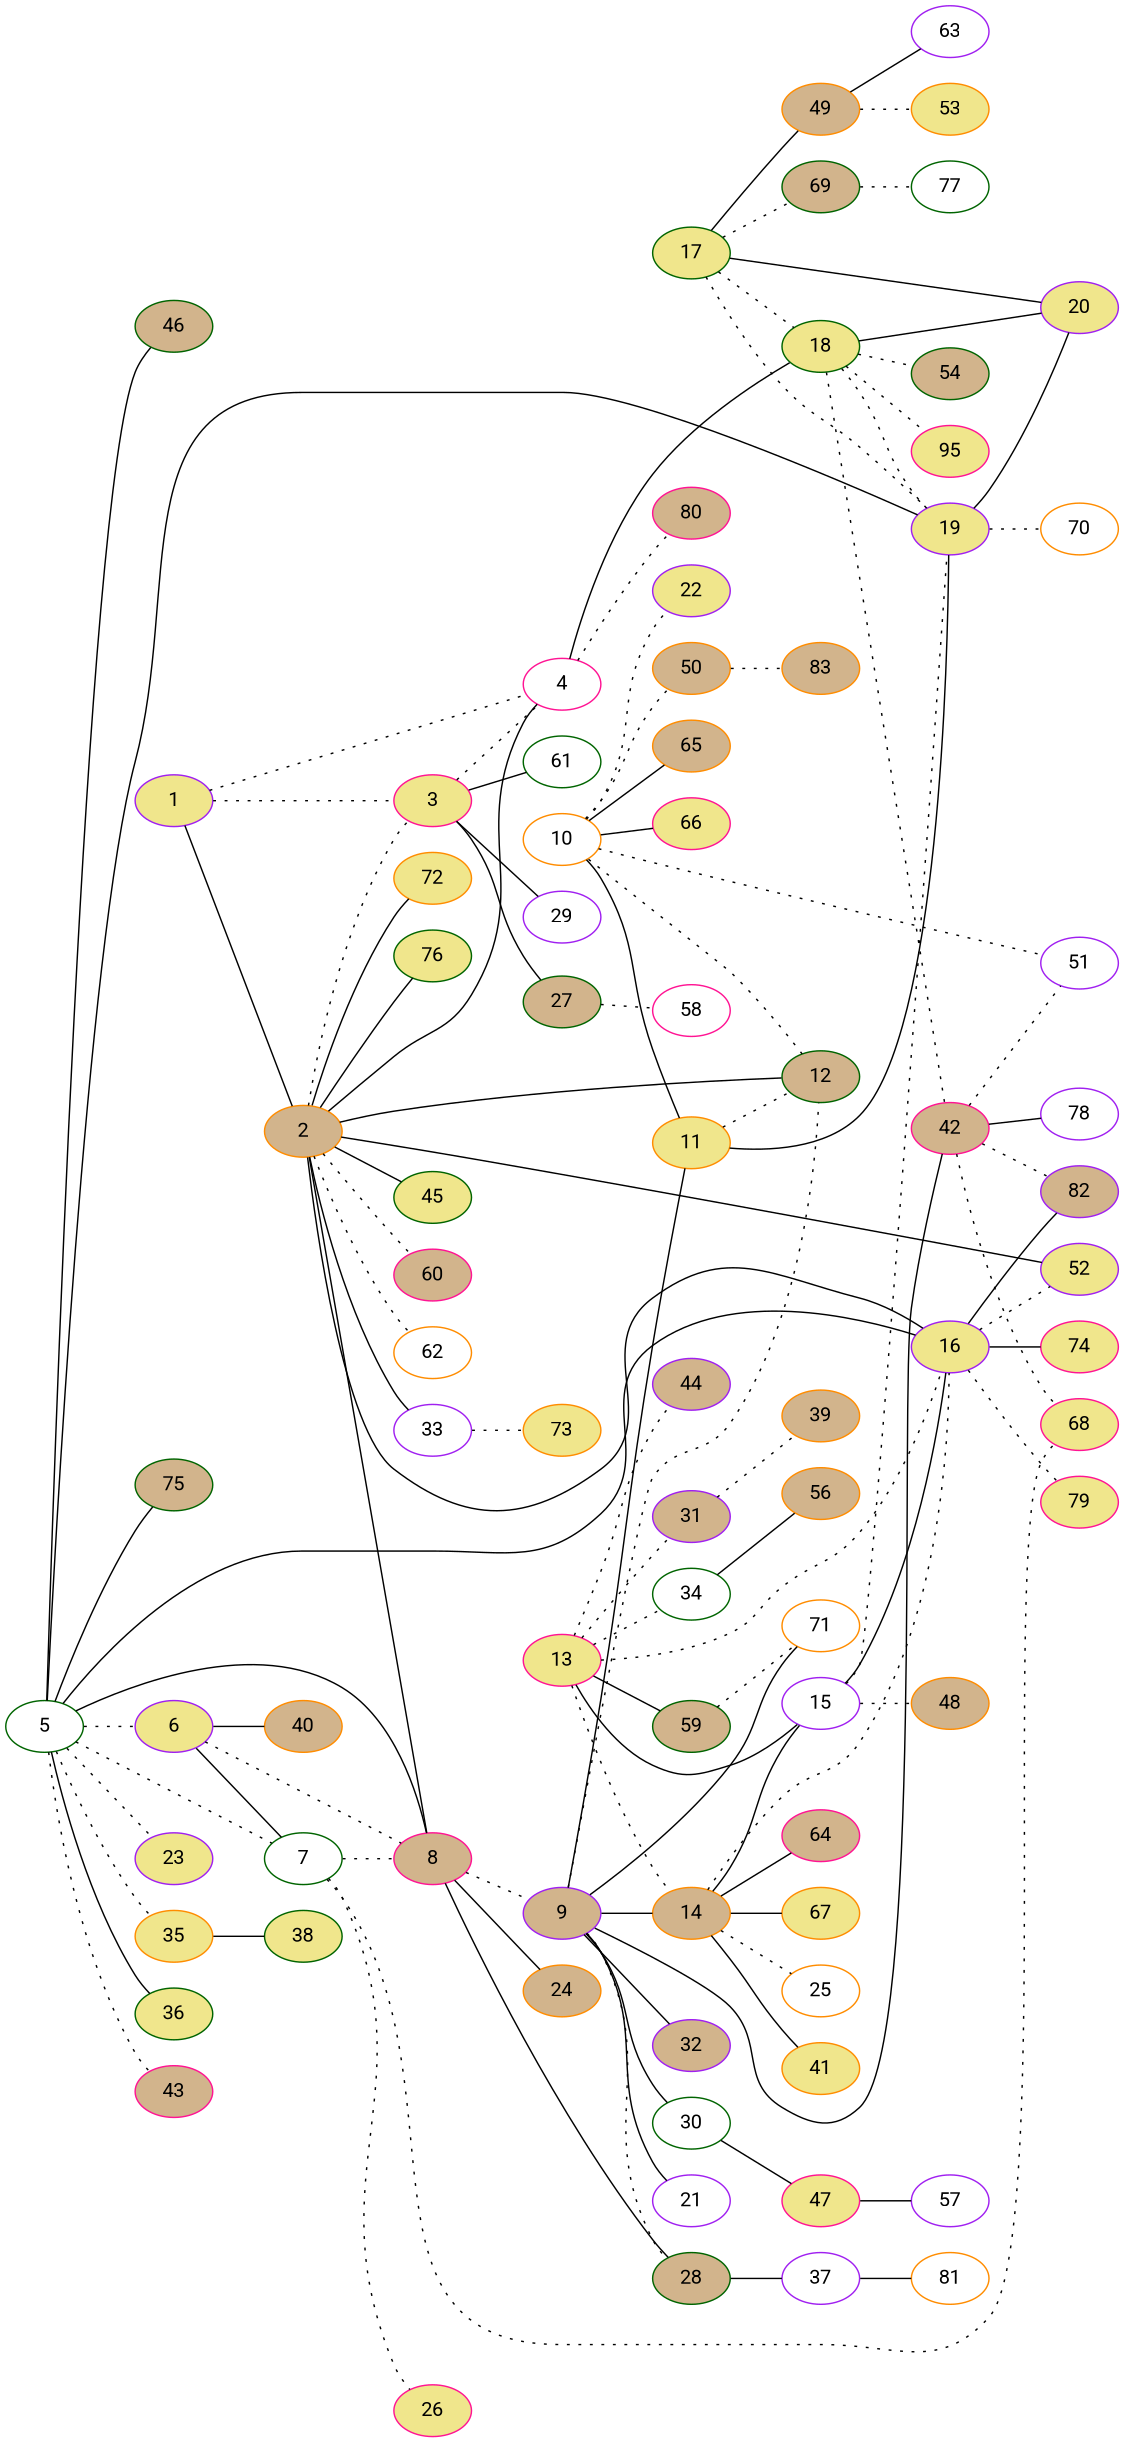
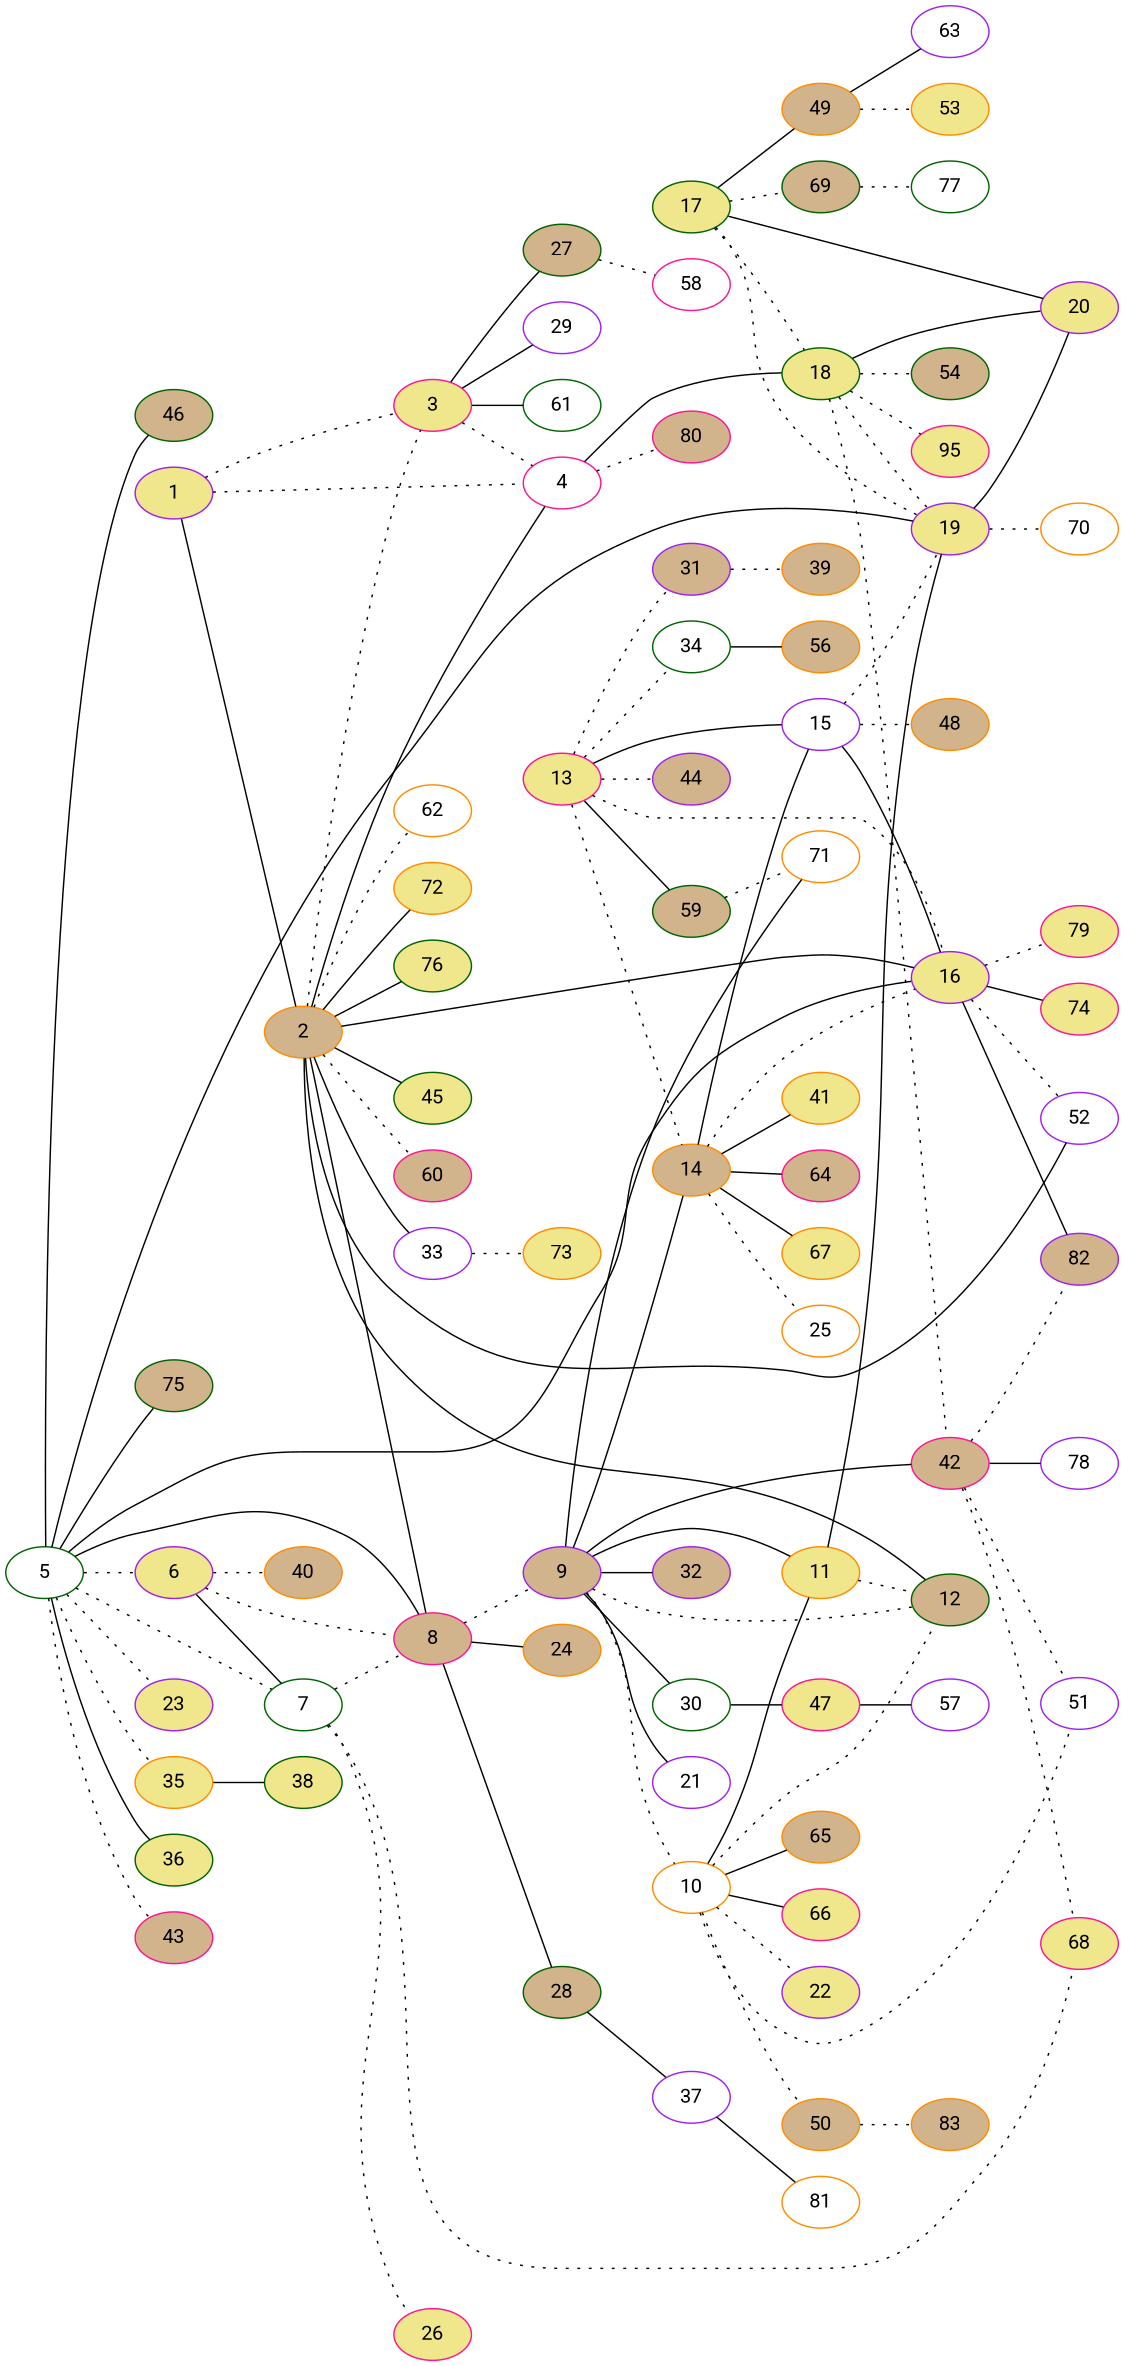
node "52": fillcolor khaki -> white
edge "6" -- "40": style solid -> dotted
edge "9" -- "28": now "9" -- "10"
